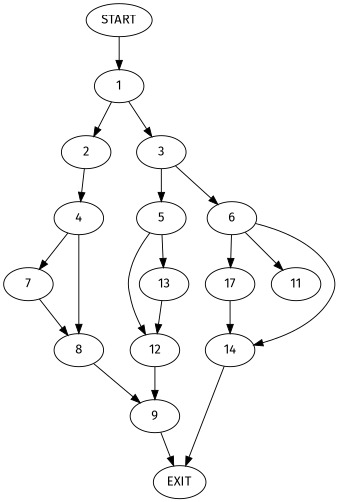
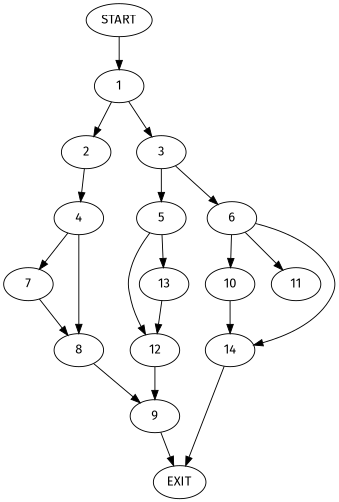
node "17": label "17" -> "10"
